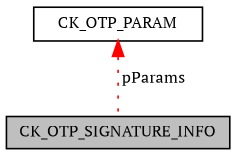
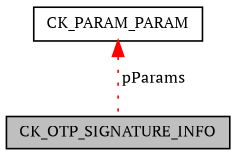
node "CK_OTP_PARAM": label "CK_OTP_PARAM" -> "CK_PARAM_PARAM"
